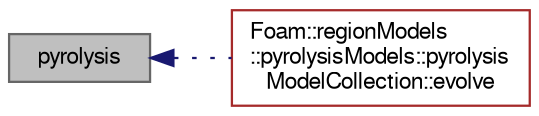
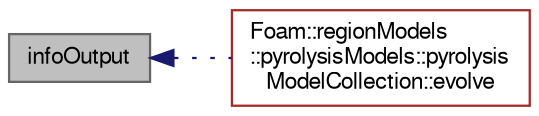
node "pyrolysis": label "pyrolysis" -> "infoOutput"
